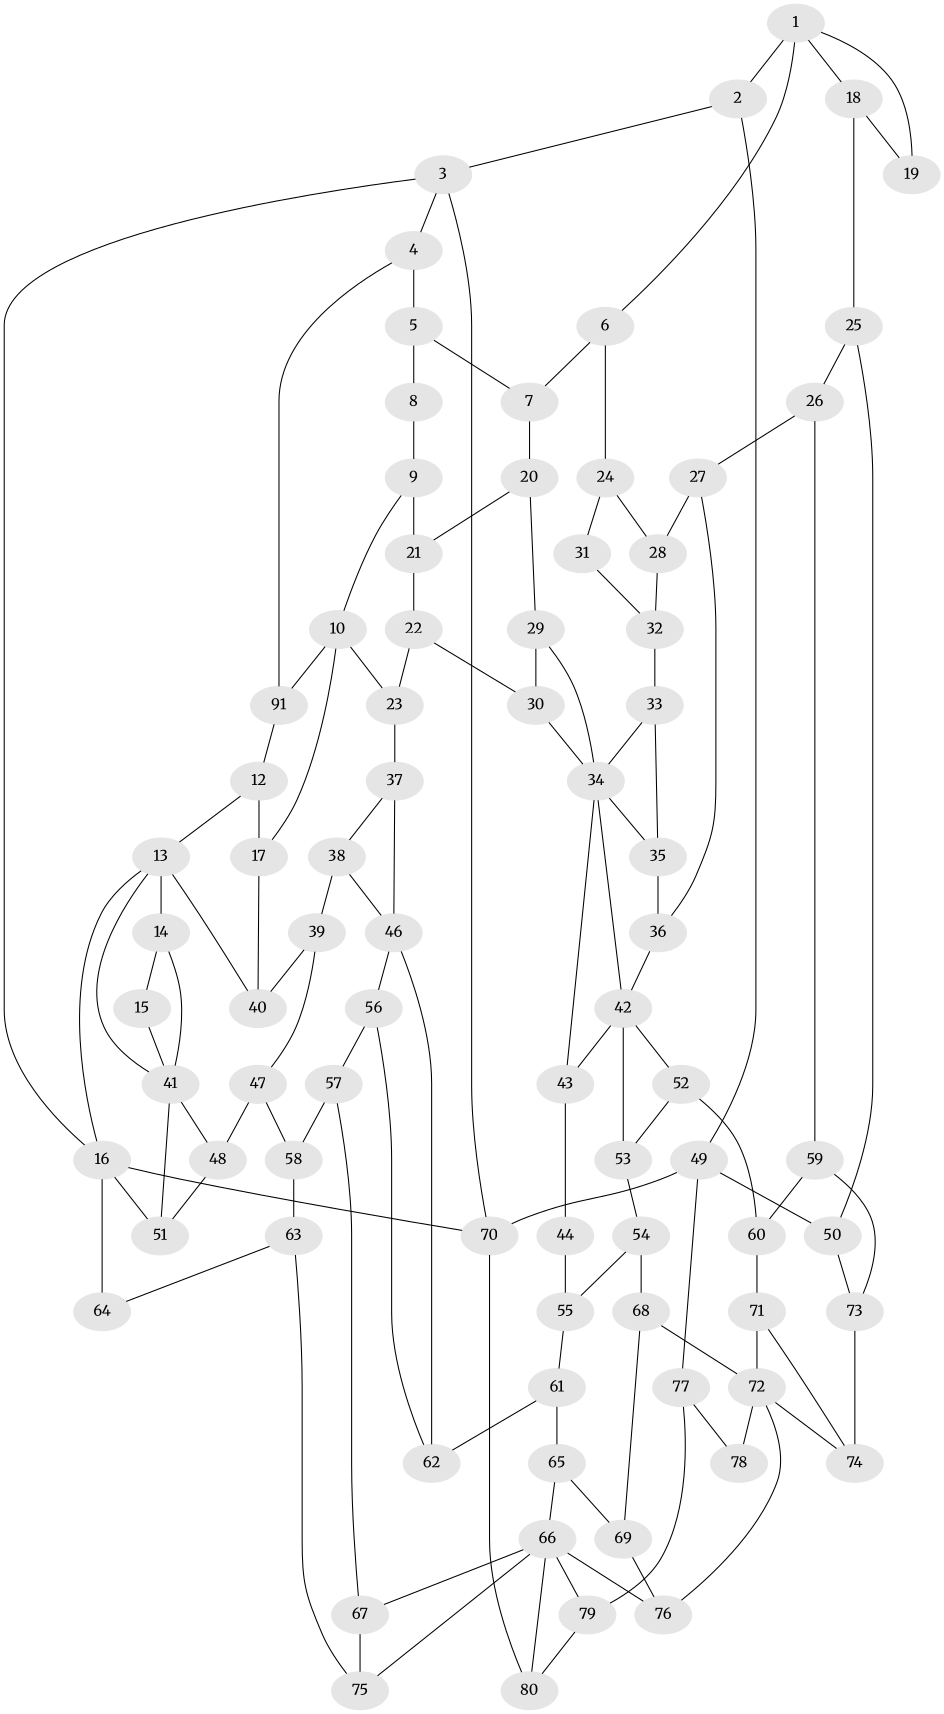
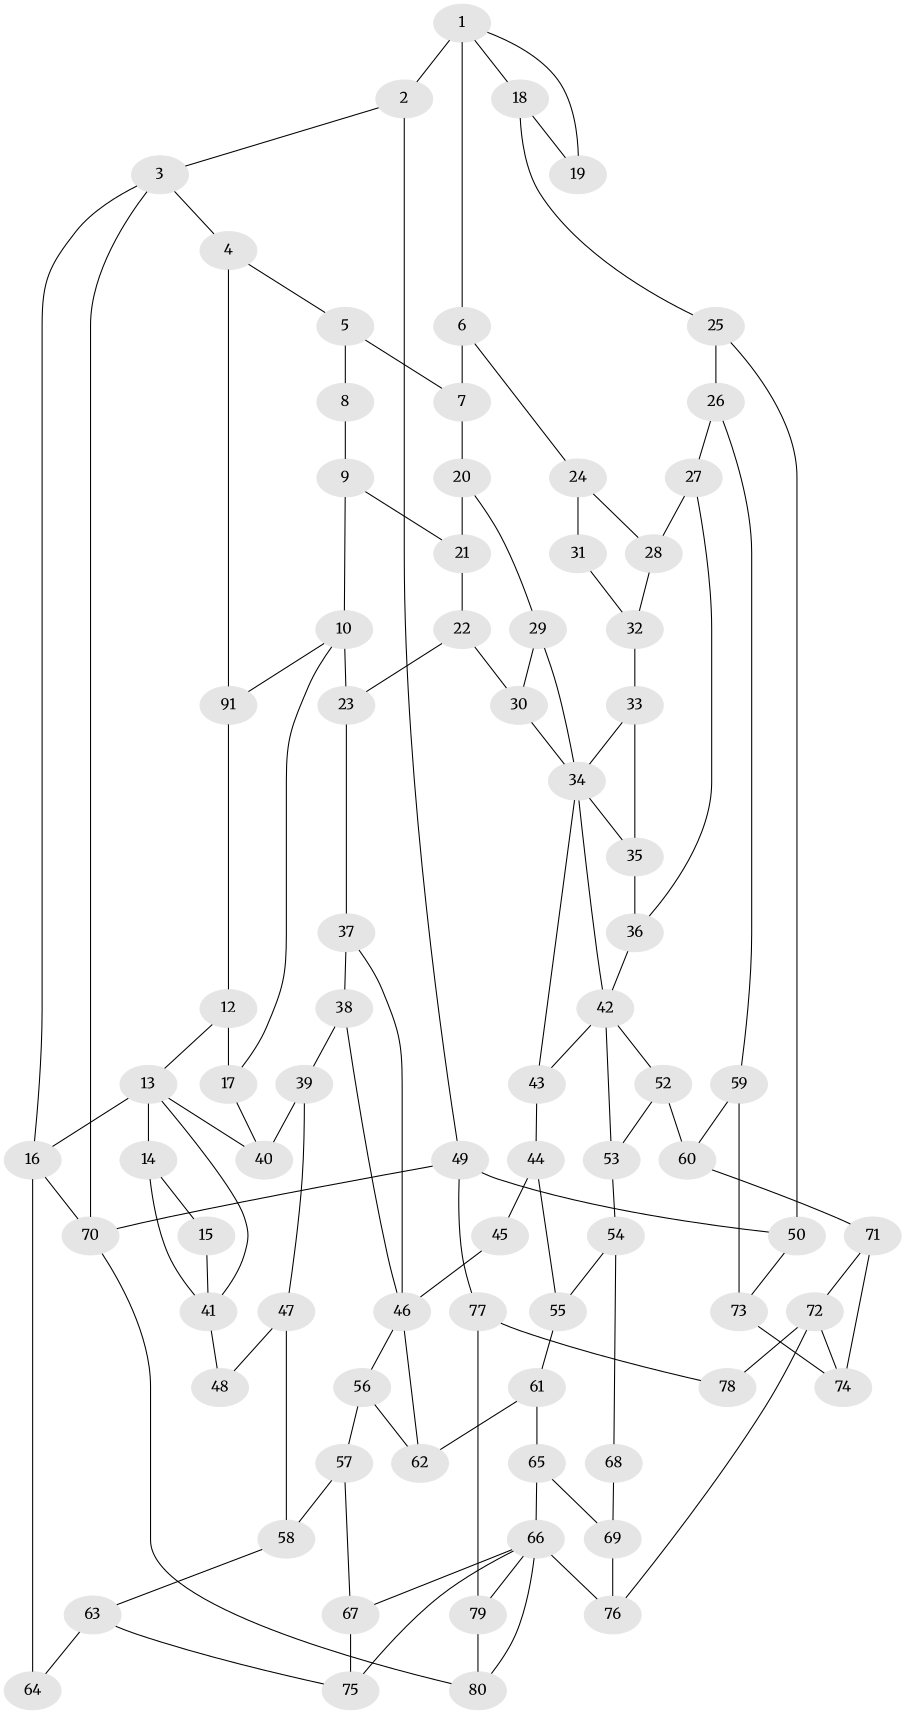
node "51": removed
node "45": added
edge "68" -- "72": removed
